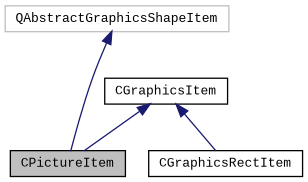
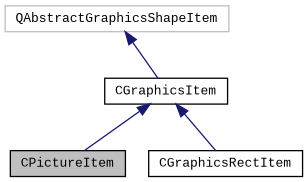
edge "CPictureItem" -> "QAbstractGraphicsShapeItem": now "CGraphicsItem" -> "QAbstractGraphicsShapeItem"
